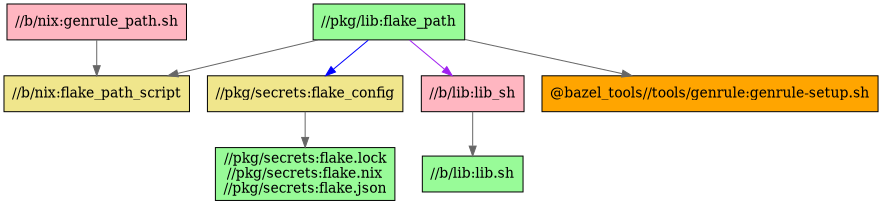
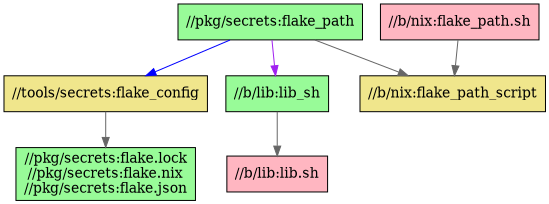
node "//b/nix:genrule_path.sh": label "//b/nix:genrule_path.sh" -> "//b/nix:flake_path.sh"
node "//pkg/lib:flake_path": label "//pkg/lib:flake_path" -> "//pkg/secrets:flake_path"
node "//pkg/secrets:flake_config": label "//pkg/secrets:flake_config" -> "//tools/secrets:flake_config"
node "//b/lib:lib_sh": fillcolor lightpink -> palegreen
node "@bazel_tools//tools/genrule:genrule-setup.sh": removed
node "//b/lib:lib.sh": fillcolor palegreen -> lightpink
